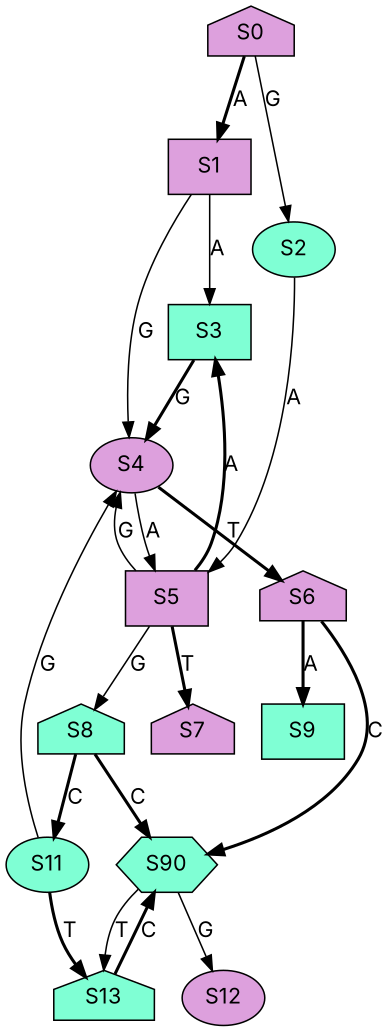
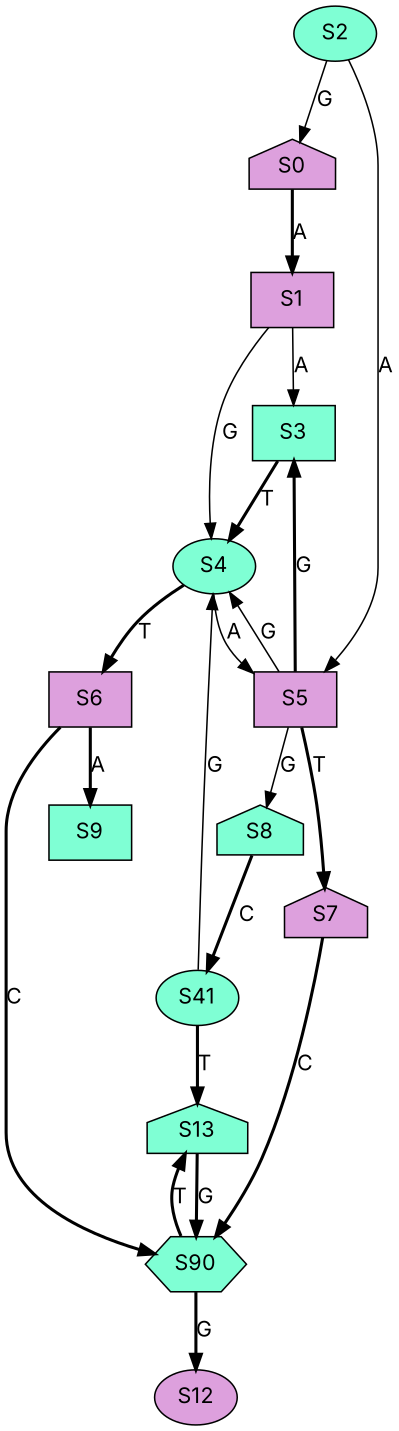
edge "S0" -> "S2": reversed
edge "S3" -> "S4": label "G" -> "T"
node "S4": fillcolor plum -> aquamarine
edge "S5" -> "S3": label "A" -> "G"
node "S6": shape house -> box
edge "S8" -> "S90": now "S7" -> "S90"
node "S11": label "S11" -> "S41"
edge "S90" -> "S13": style solid -> bold
edge "S90" -> "S12": style solid -> bold
edge "S13" -> "S90": label "C" -> "G"
